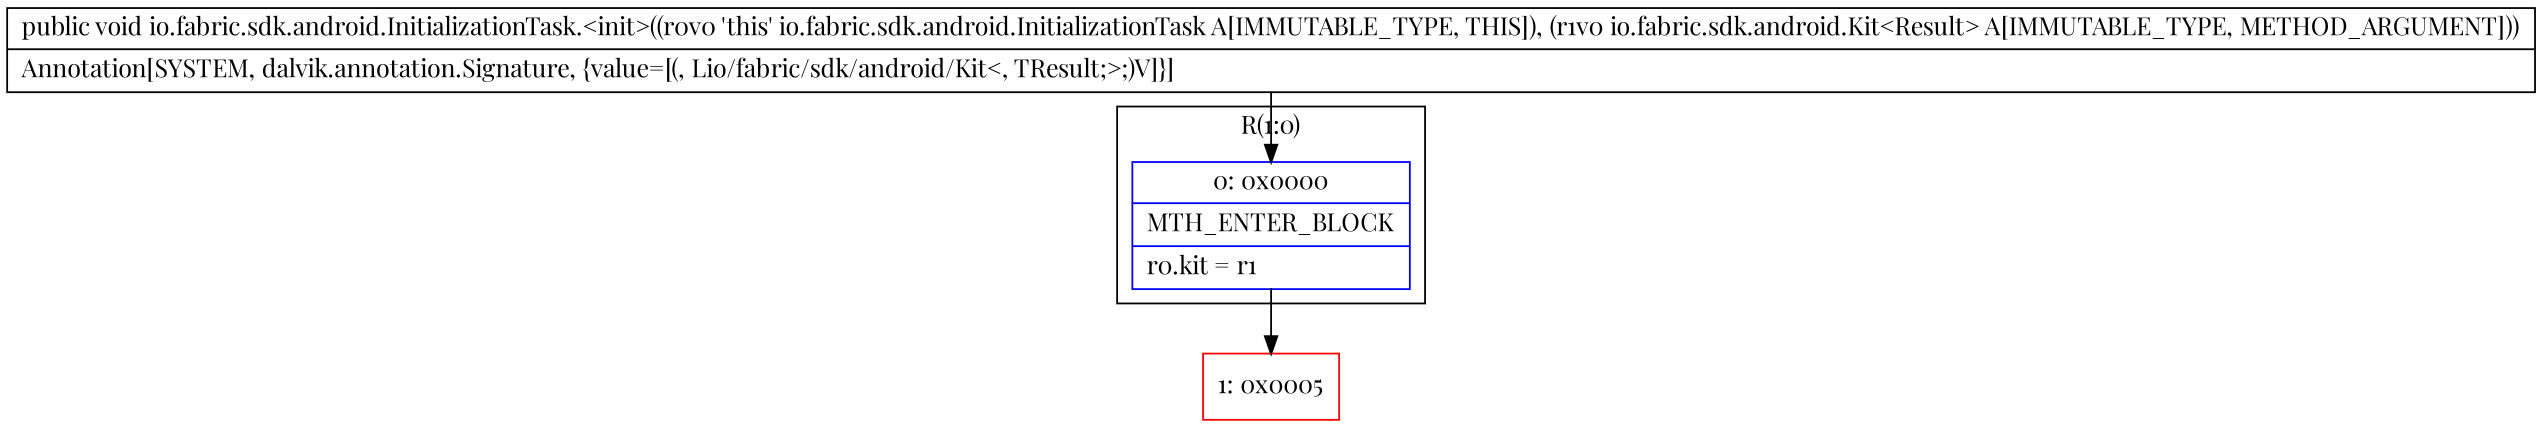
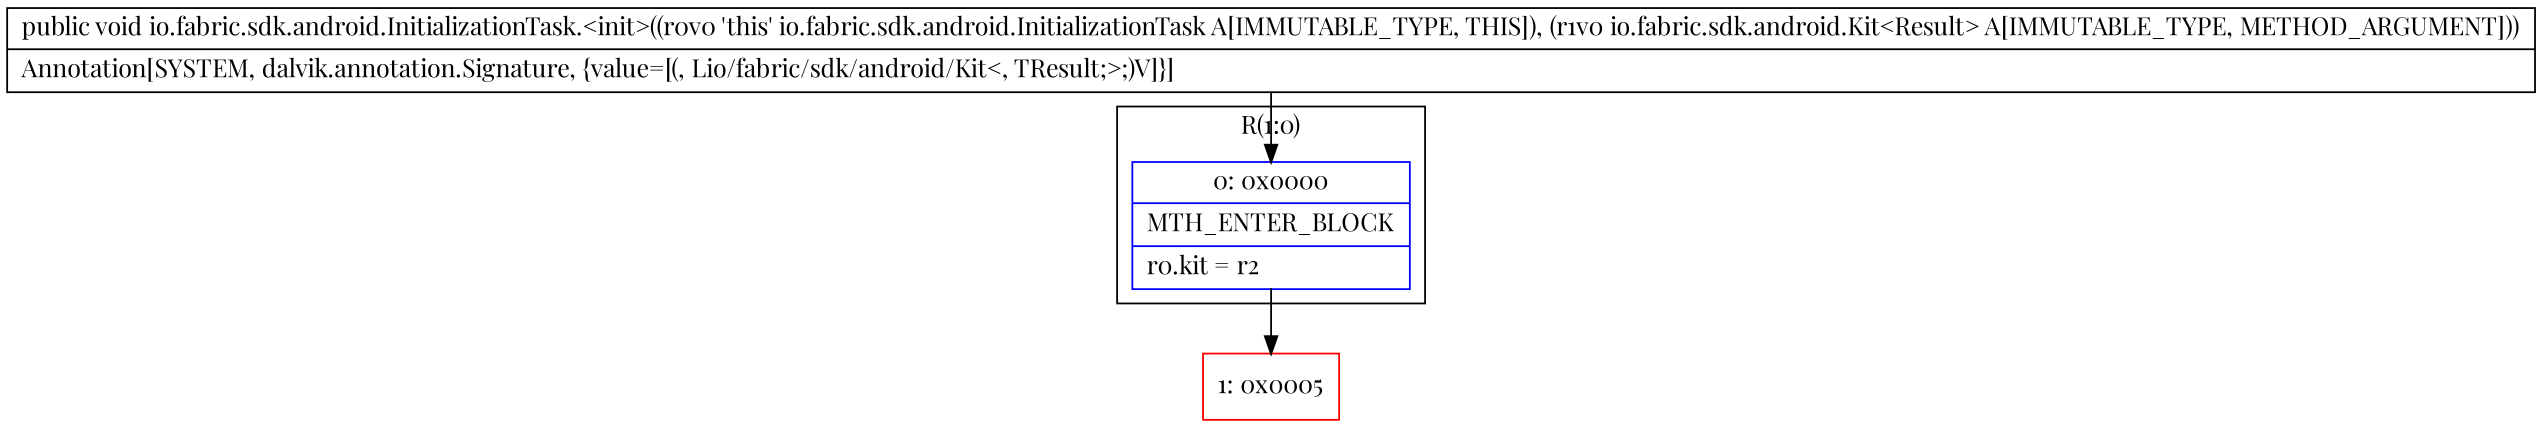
node "0: 0x0000": text "r0.kit = r1" -> "r0.kit = r2"
